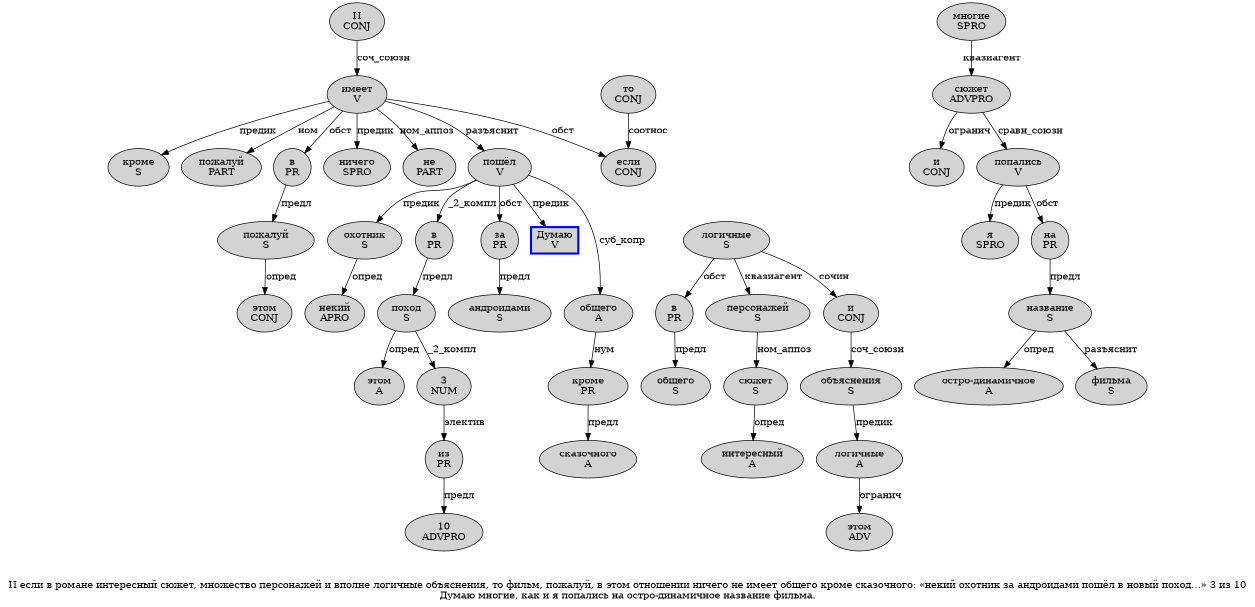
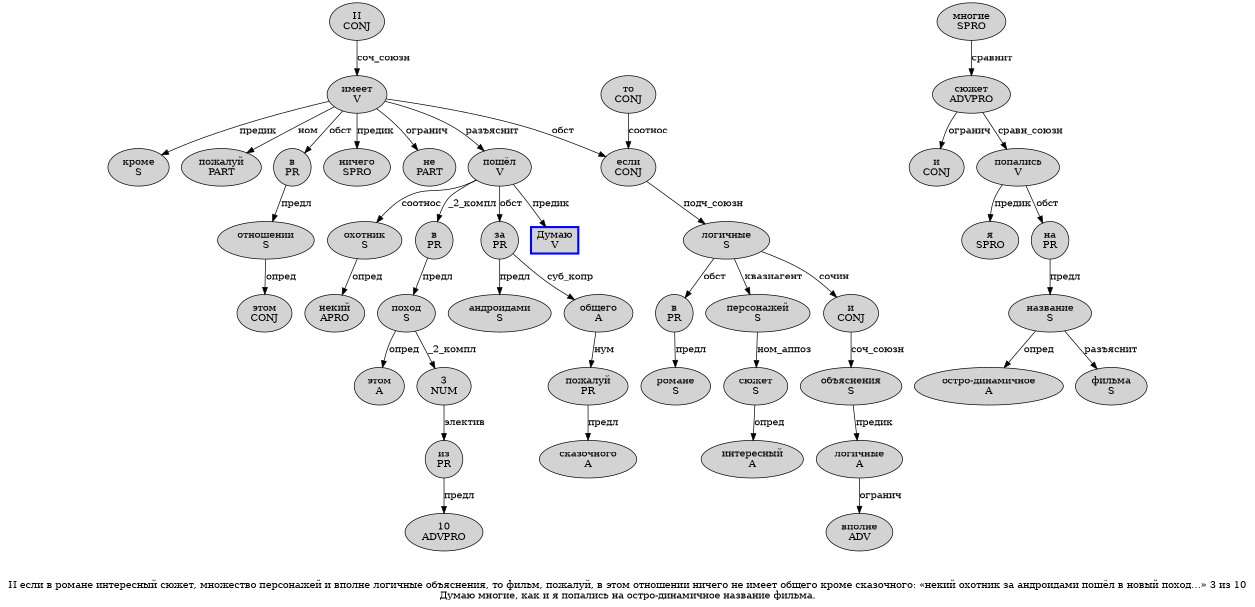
edge "многие SPRO" -> "сюжет ADVPRO": label "квазиагент" -> "сравнит"
edge "имеет V" -> "не PART": label "ном_аппоз" -> "огранич"
edge "если CONJ" -> "логичные S": added, label "подч_союзн"
edge "пошёл V" -> "охотник S": label "предик" -> "соотнос"
edge "пошёл V" -> "общего A": now "за PR" -> "общего A"
node "пожалуй S": label "пожалуй S" -> "отношении S"
node "кроме PR": label "кроме PR" -> "пожалуй PR"
node "общего S": label "общего S" -> "романе S"
node "этом ADV": label "этом ADV" -> "вполне ADV"
